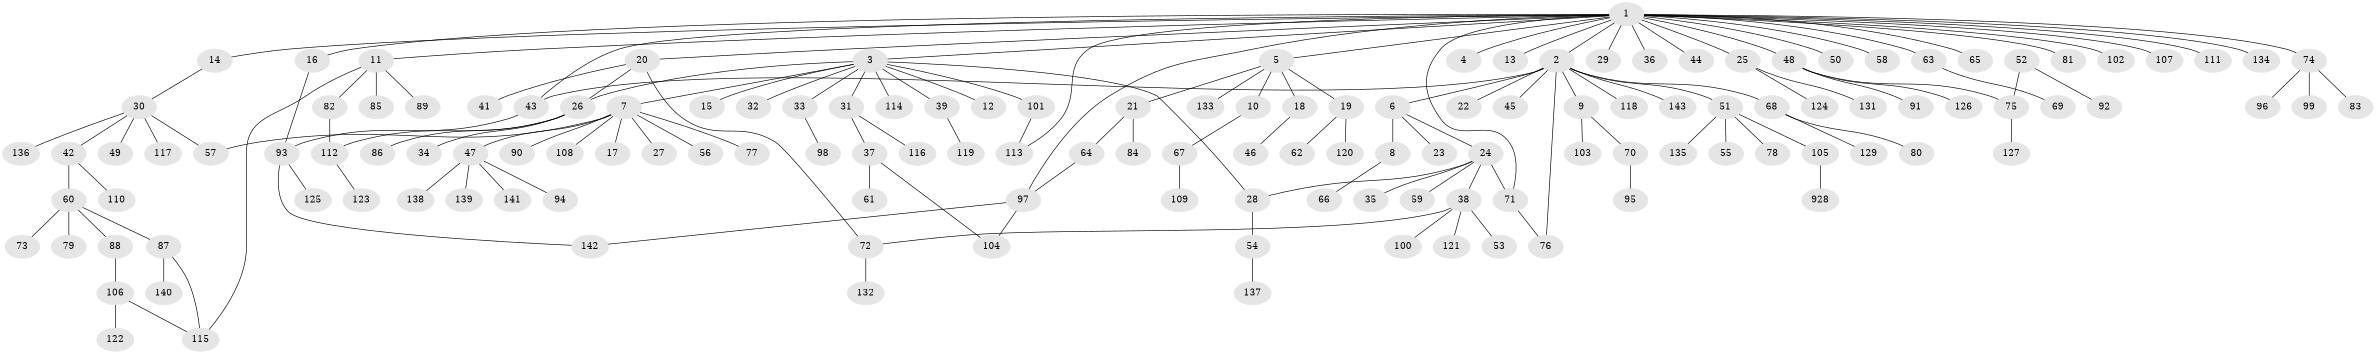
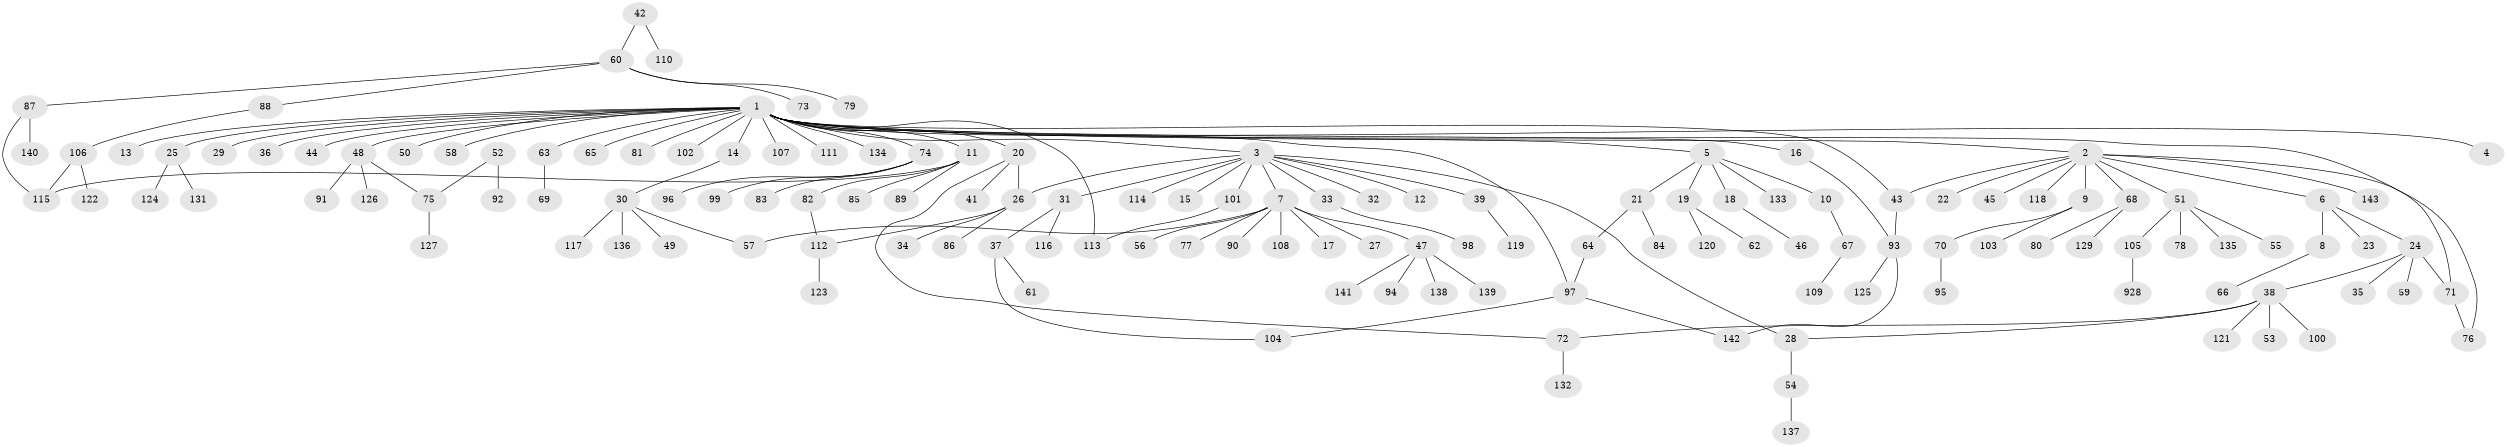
edge "30" -- "42": removed
edge "24" -- "28": now "38" -- "28"
